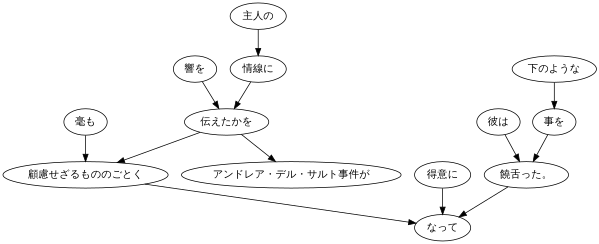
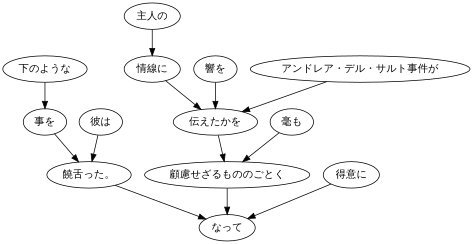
edge "伝えたかを" -> "アンドレア・デル・サルト事件が": reversed
